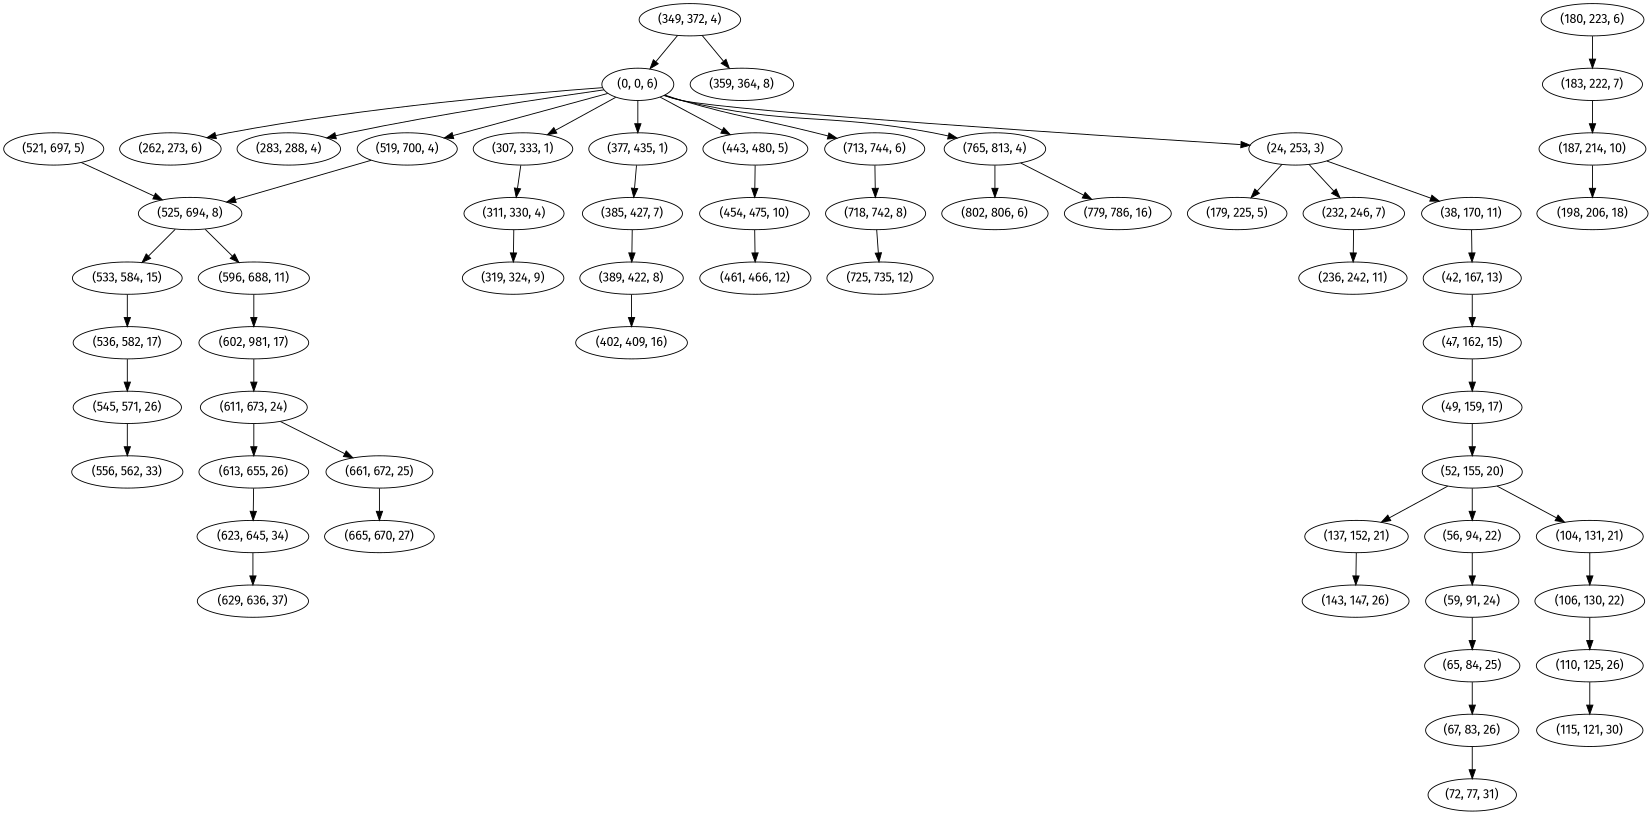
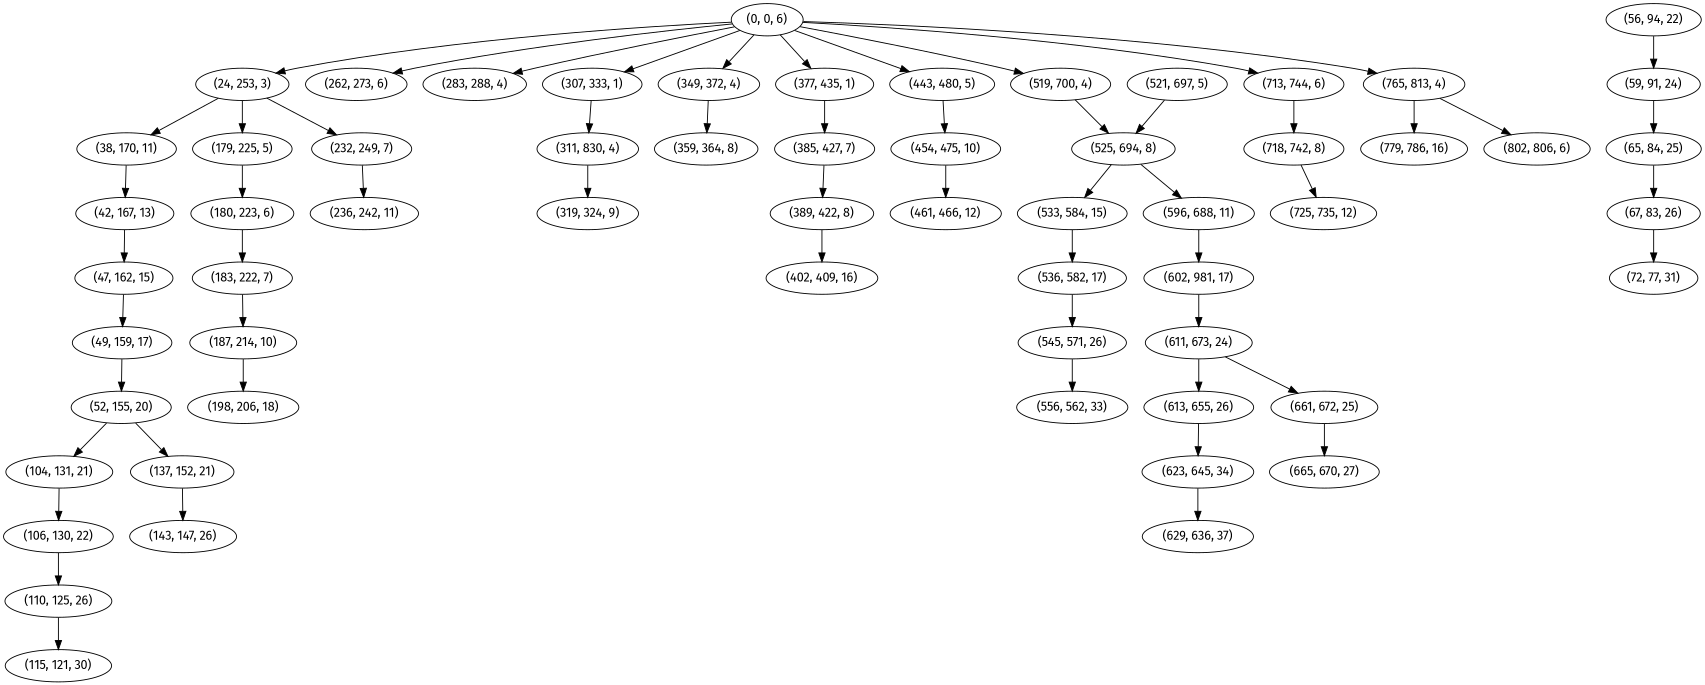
edge "(349, 372, 4)" -> "(0, 0, 6)": reversed
edge "(179, 225, 5)" -> "(180, 223, 6)": added
node "(311, 330, 4)": label "(311, 330, 4)" -> "(311, 830, 4)"
node "(232, 246, 7)": label "(232, 246, 7)" -> "(232, 249, 7)"
edge "(52, 155, 20)" -> "(56, 94, 22)": removed
